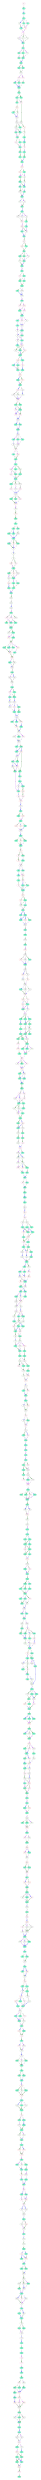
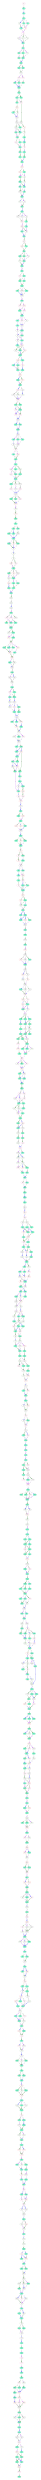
node "S103": added
node "S271": fillcolor white -> aquamarine
